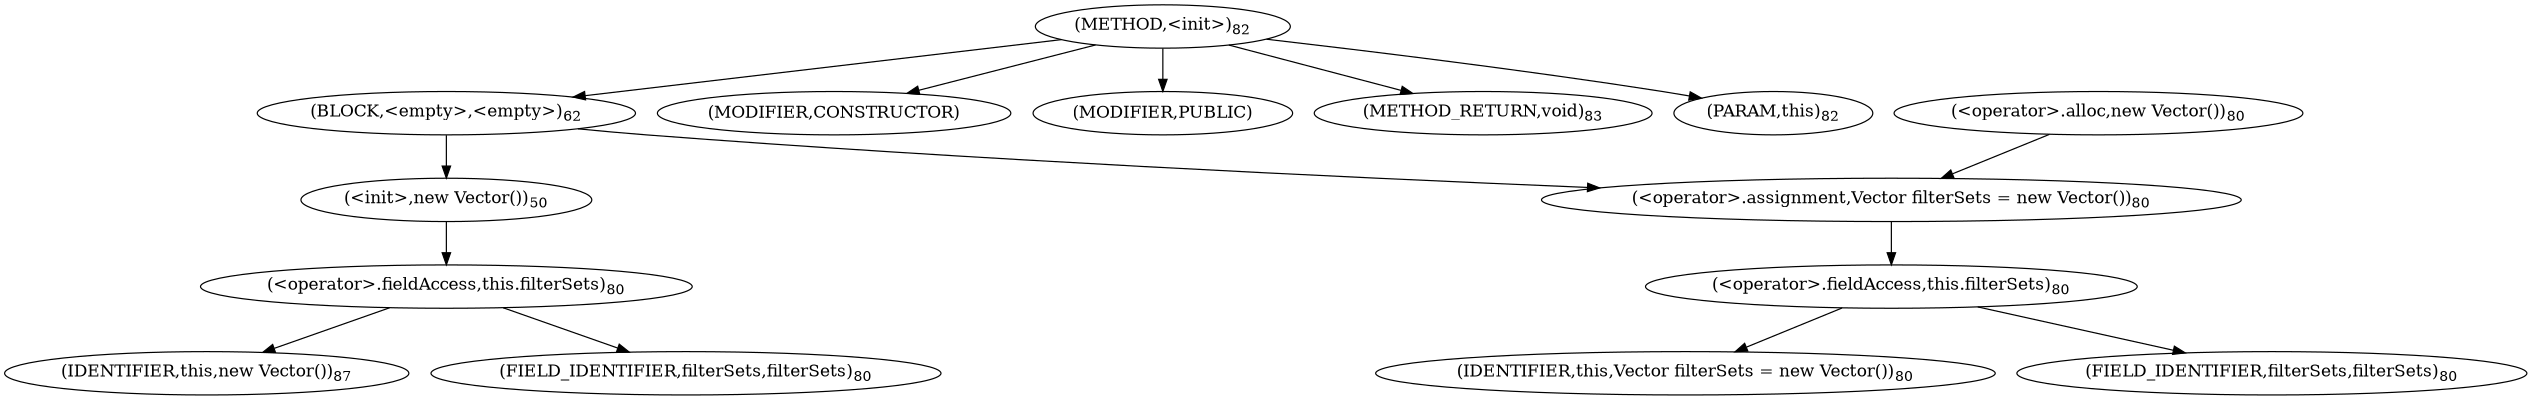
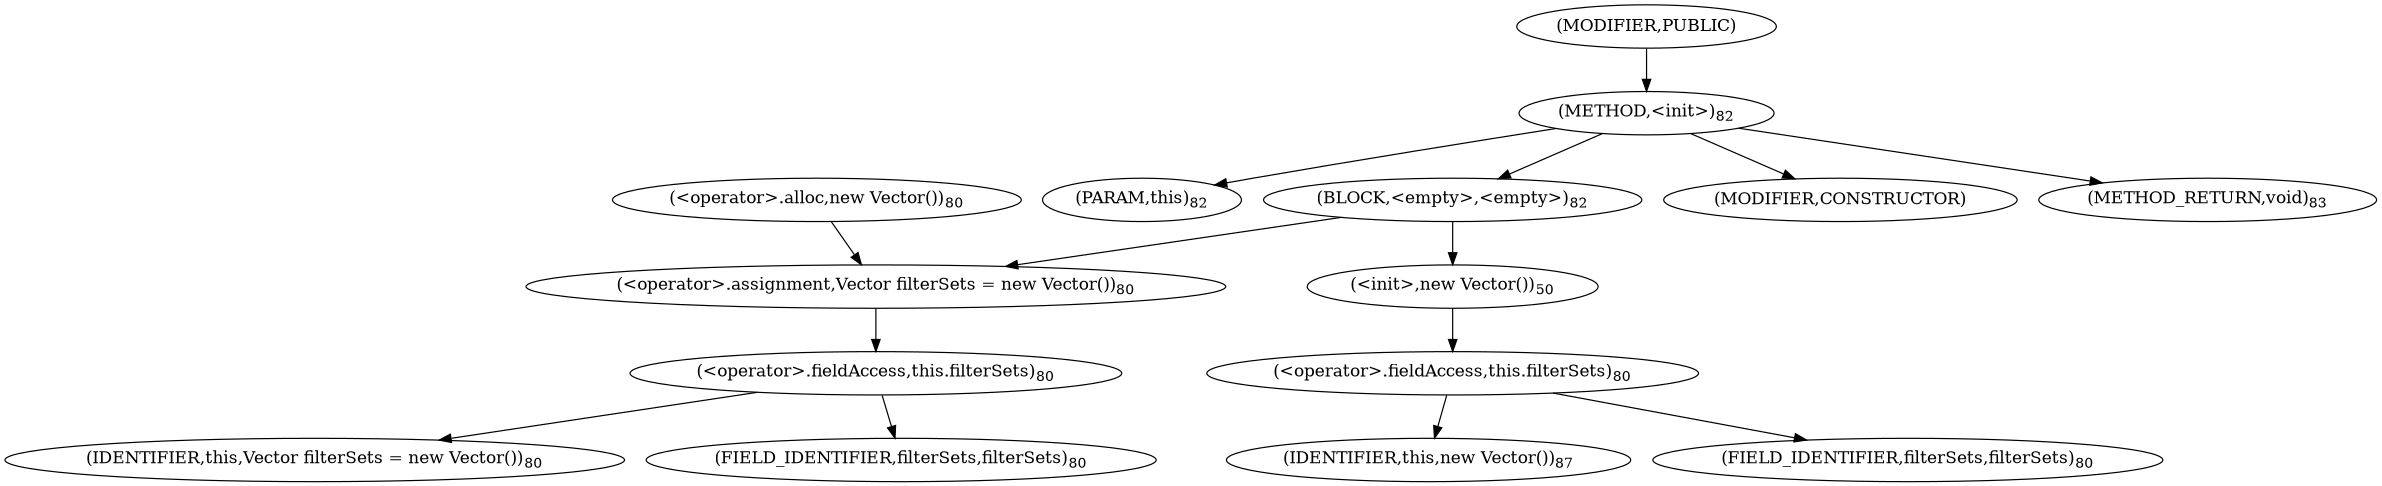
edge "(METHOD,<init>)" -> "(MODIFIER,PUBLIC)": reversed
node "(BLOCK,<empty>,<empty>)": text "62" -> "82"
